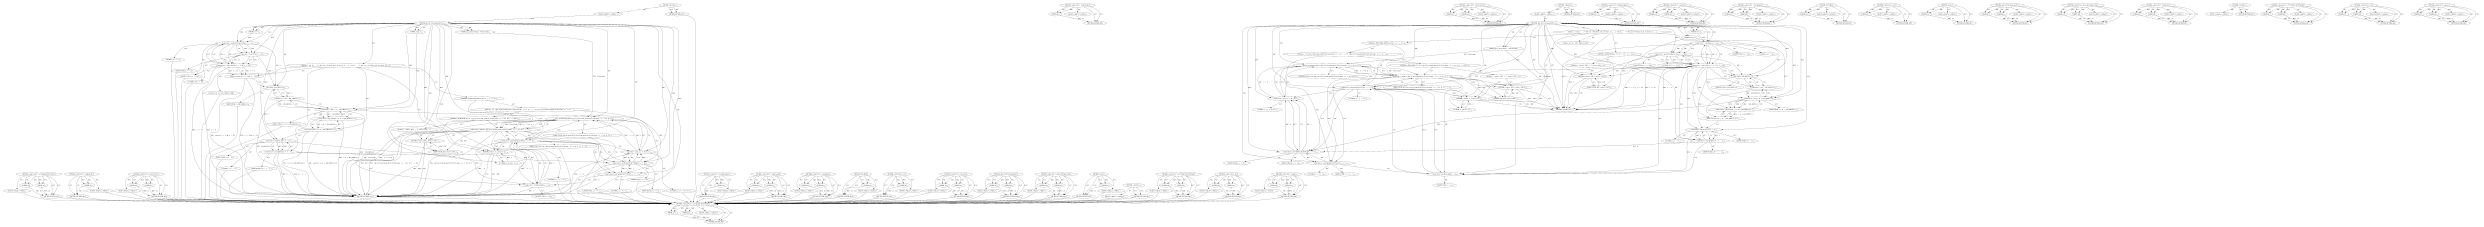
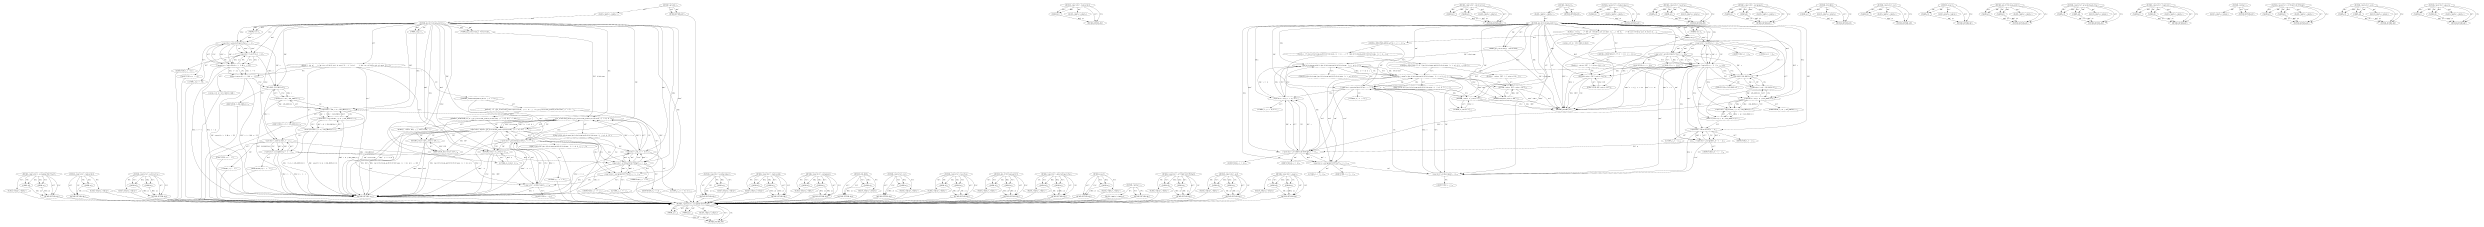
node "(LITERAL,0,n >= 0)": removed
edge "(<operator>.logicalAnd,n >= 0 && n < 32)" -> "(IDENTIFIER,n,n >= 0)": now "(<operator>.logicalAnd,n >= 0 && n < 32)" -> "(<operator>.lessThan,n < 32)"
